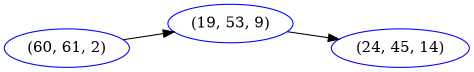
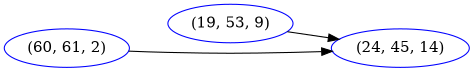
edge "(60, 61, 2)" -> "(19, 53, 9)": now "(60, 61, 2)" -> "(24, 45, 14)"
